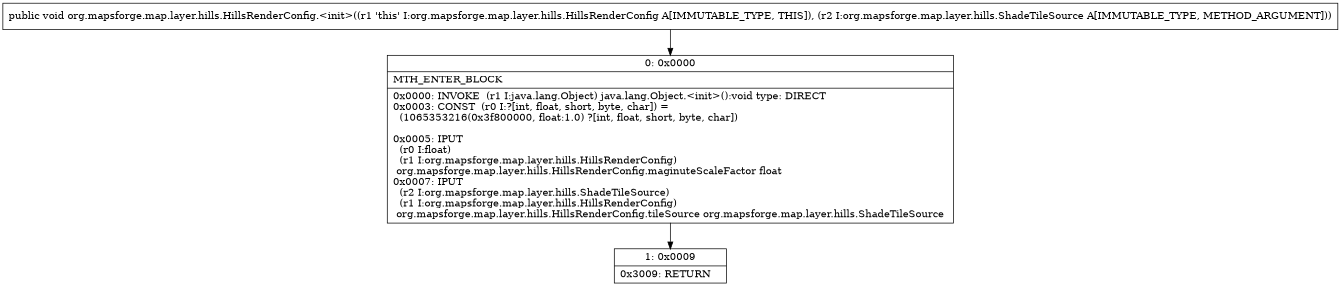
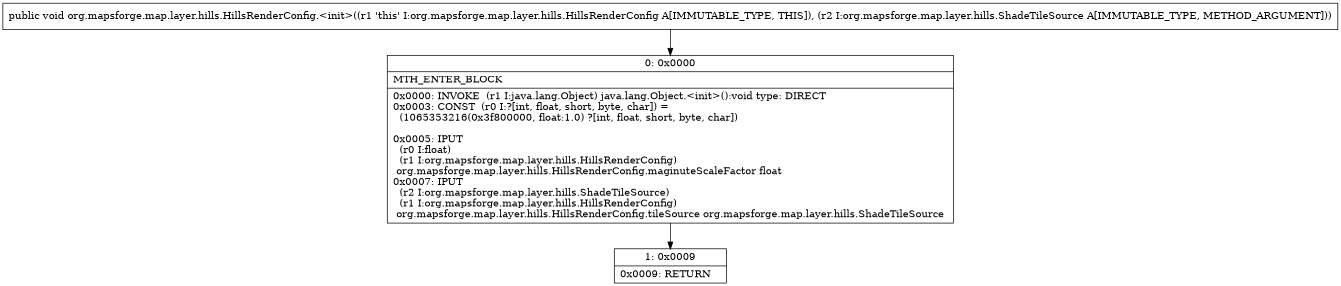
node "1: 0x0009": text "0x3009: RETURN" -> "0x0009: RETURN"
